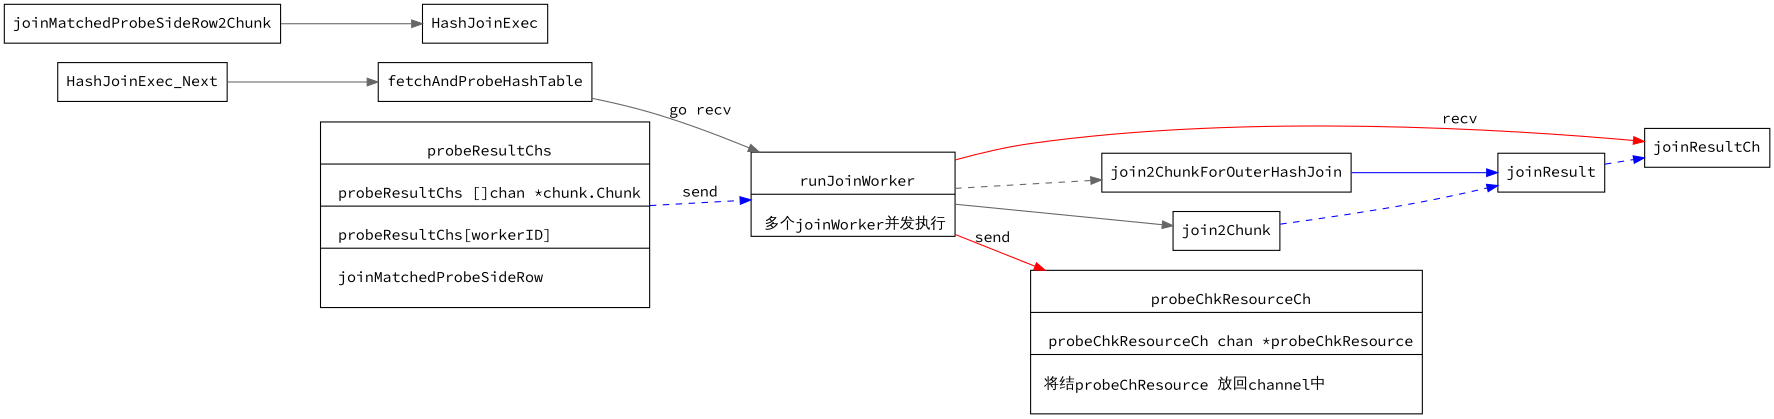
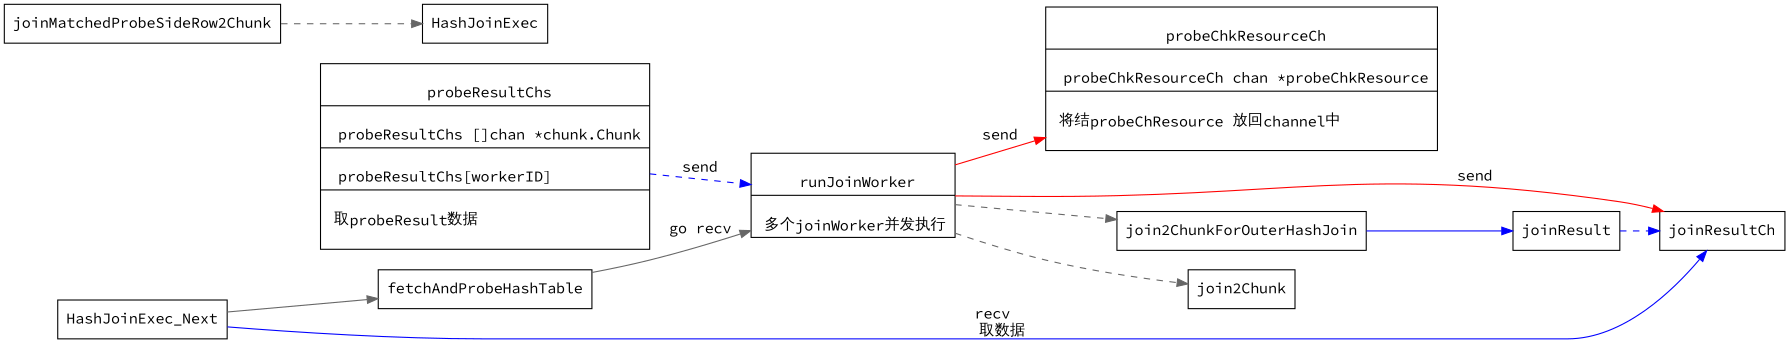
edge "joinMatchedProbeSideRow2Chunk" -> "HashJoinExec": style solid -> dashed
edge "runJoinWorker" -> "joinResultCh": label "recv" -> "send"
edge "join2Chunk" -> "joinResult": removed
edge "runJoinWorker" -> "join2Chunk": style solid -> dashed
node "probeResultChs": text "joinMatchedProbeSideRow" -> "取probeResult数据"
edge "HashJoinExec_Next" -> "joinResultCh": added, label "recv 取数据"
